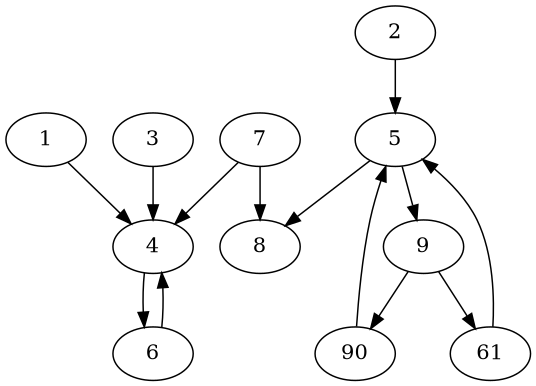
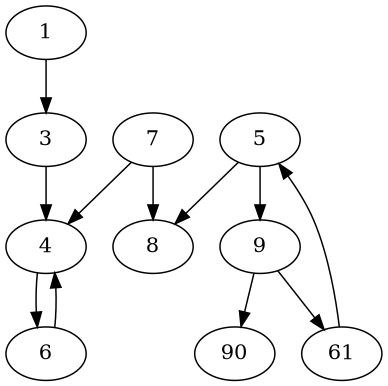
node "2": removed
edge "1" -> "4": now "1" -> "3"
edge "90" -> "5": removed
